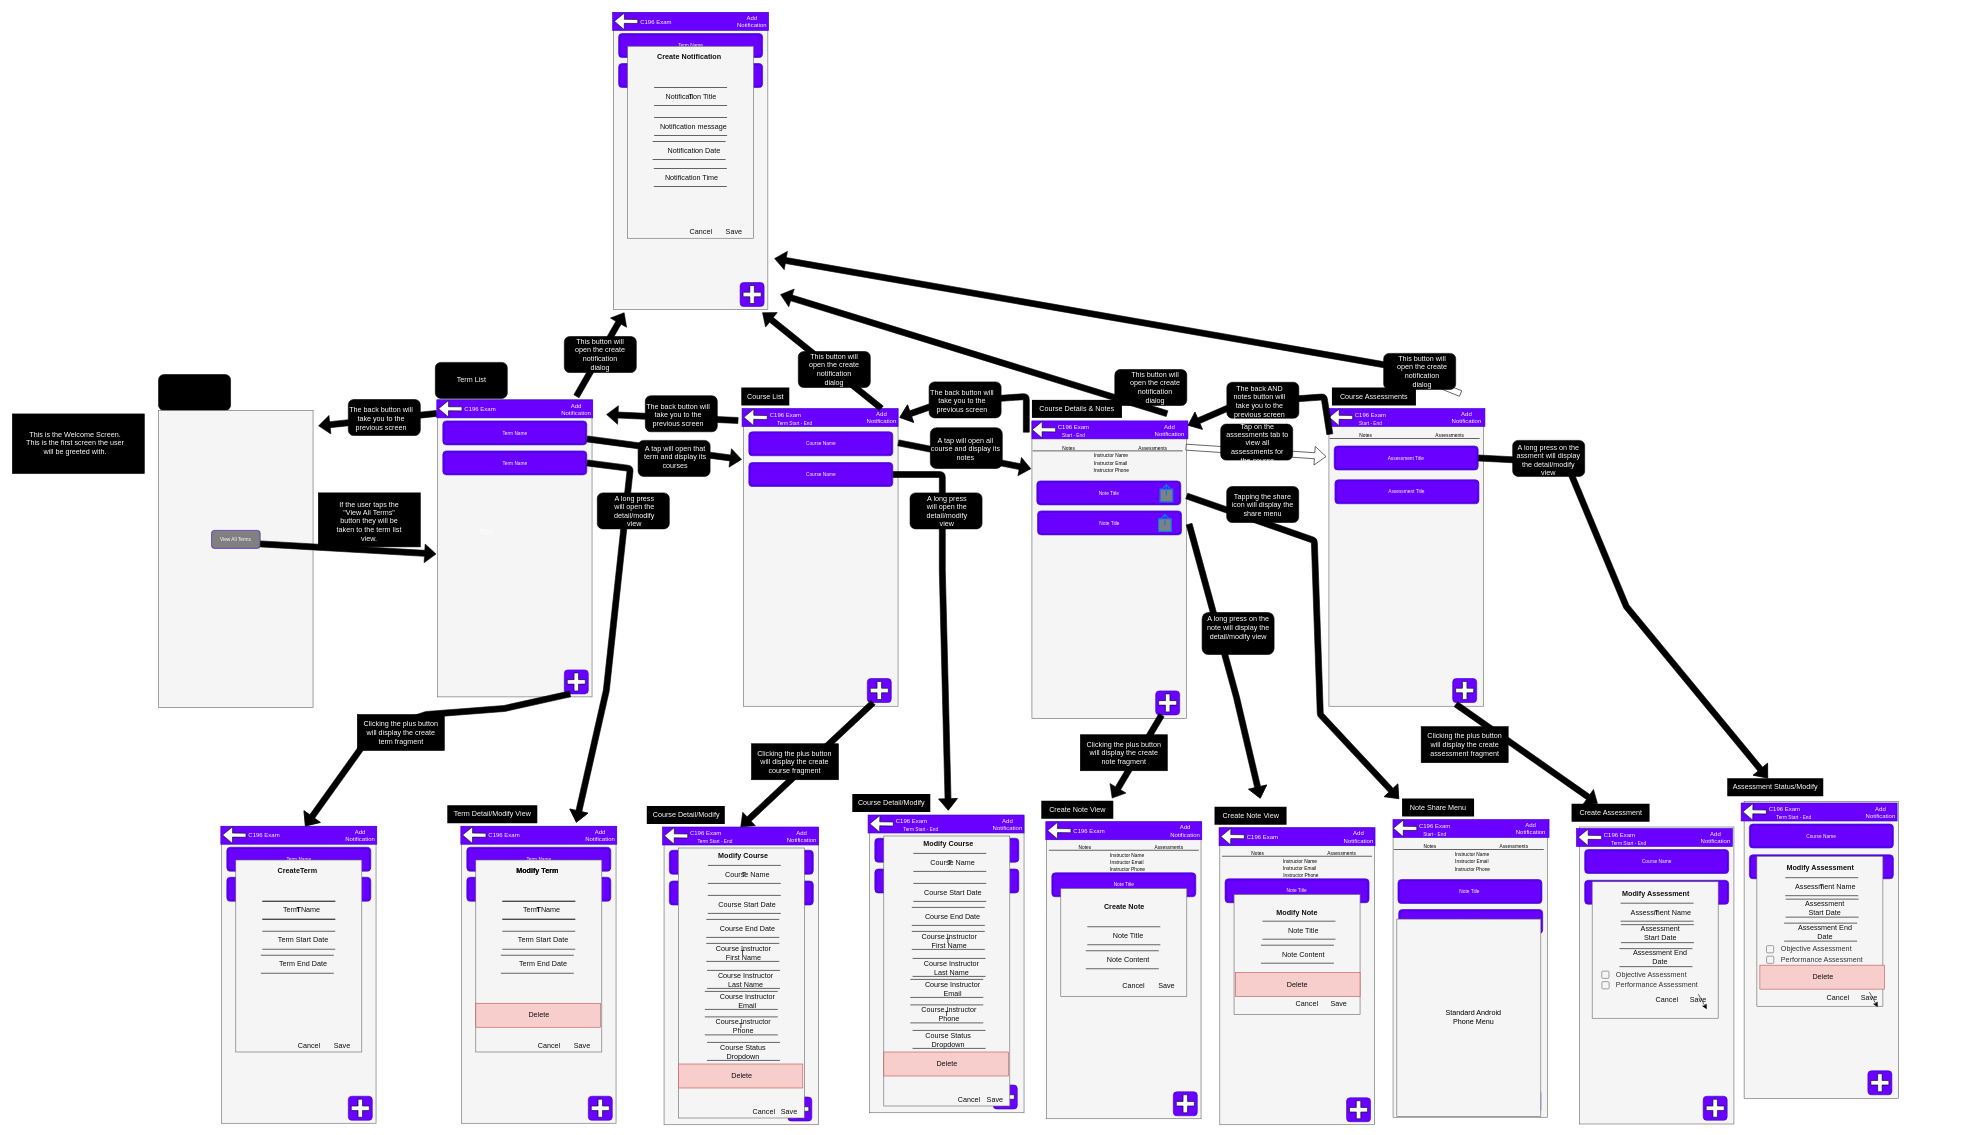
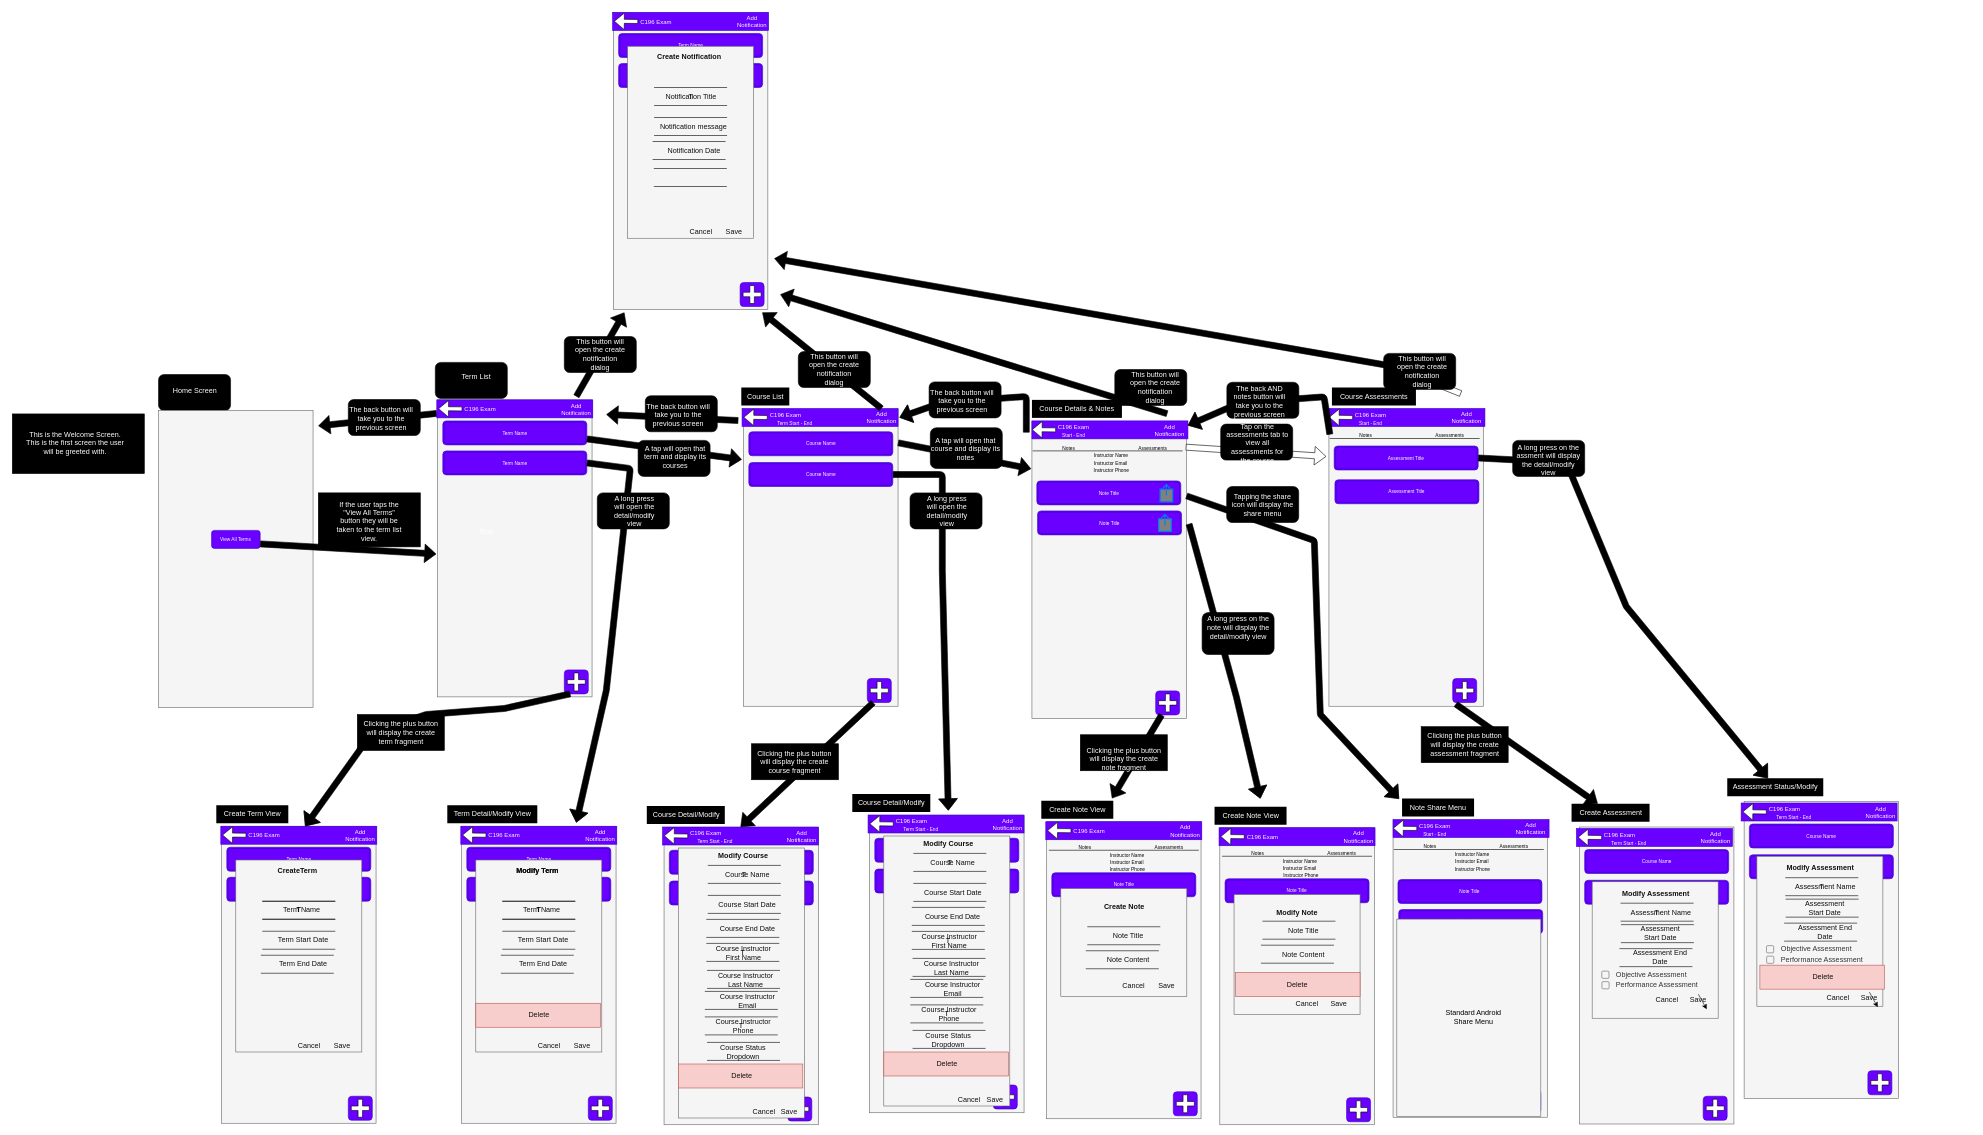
node "Notification Time": removed
node "Term List": size 42x18 -> 51x12
node "Home Screen": added
node "A tap will open all course and display its notes": label "A tap will open all course and display its notes" -> "A tap will open that course and display its notes"
node "View All Terms": fillcolor #808080 -> #6a00ff
node "Clicking the plus button will display the create note fragment": moved (1124, 753) -> (1124, 759)
node "Create Term View": added
node "Standard Android Phone Menu": label "Standard Android Phone Menu" -> "Standard Android Share Menu"
